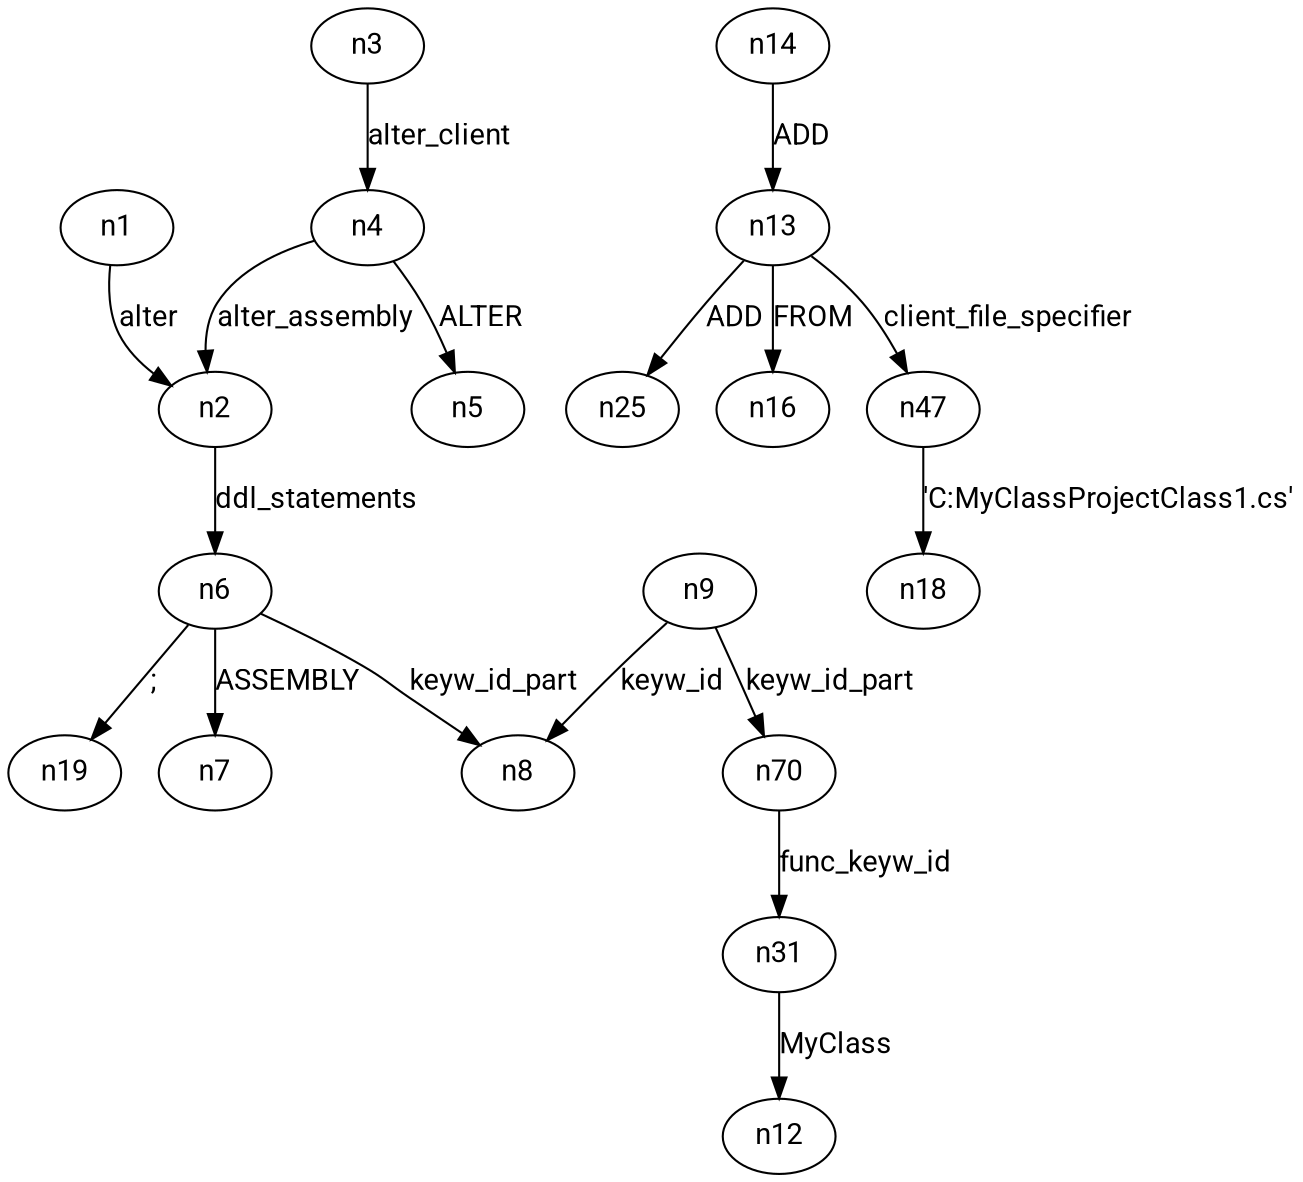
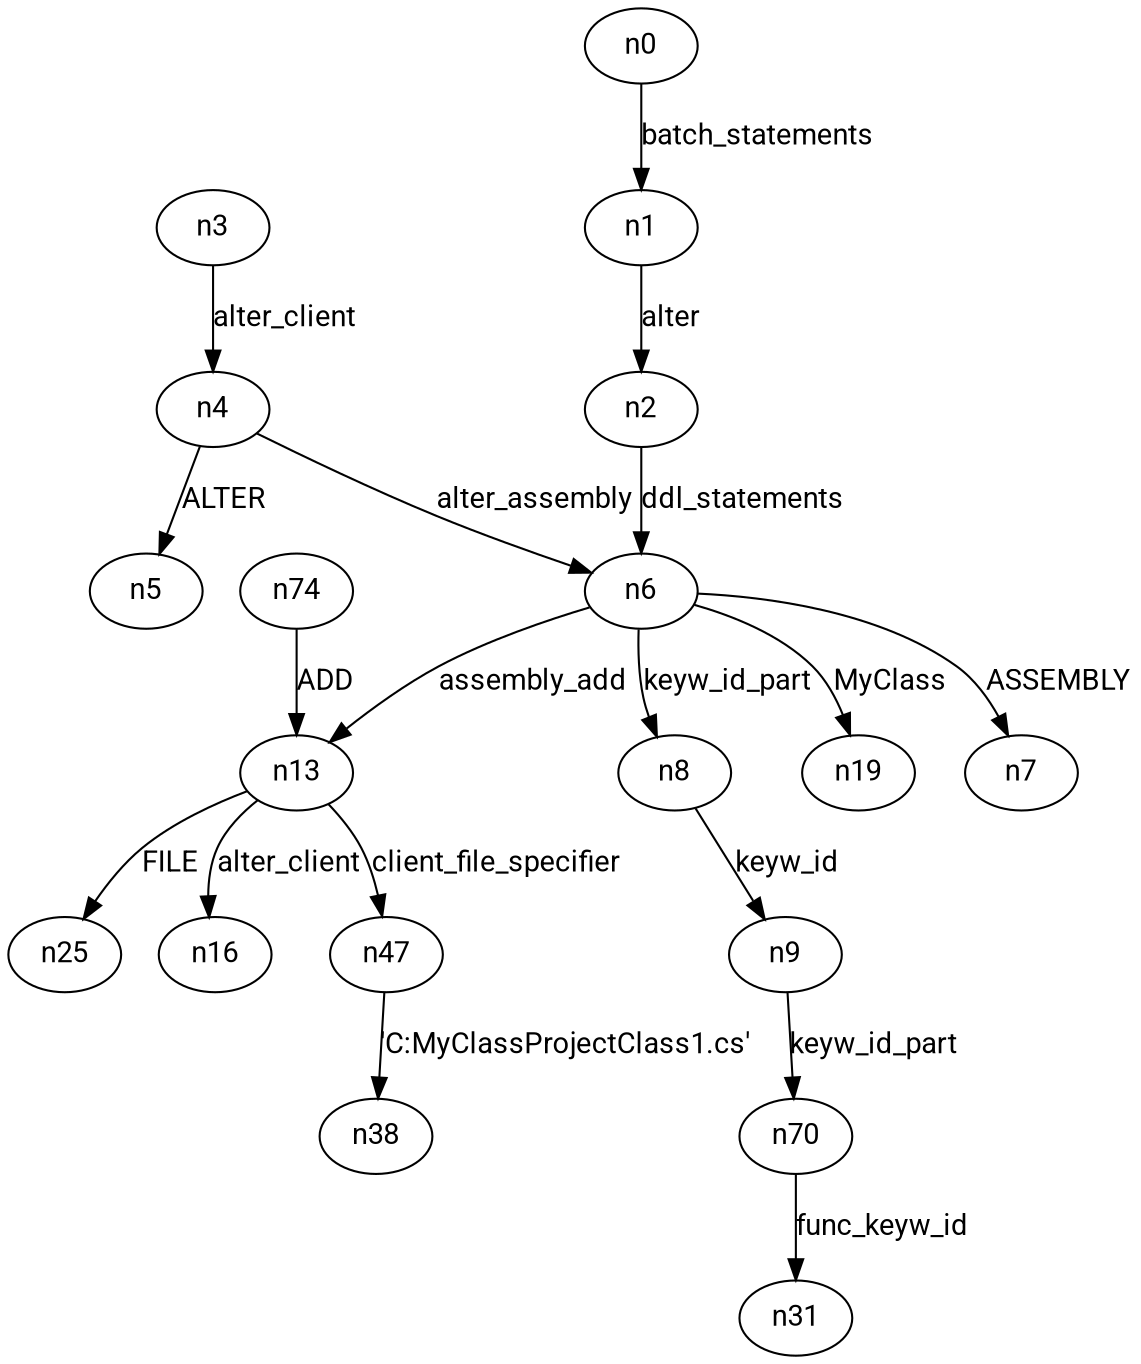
node "n0": added
node "n14": label "n14" -> "n74"
edge "n4" -> "n2": now "n4" -> "n6"
edge "n13" -> "n25": label "ADD" -> "FILE"
edge "n13" -> "n16": label "FROM" -> "alter_client"
node "n18": label "n18" -> "n38"
edge "n6" -> "n13": added, label "assembly_add"
edge "n9" -> "n8": reversed
edge "n6" -> "n19": label ";" -> "MyClass"
node "n12": removed
